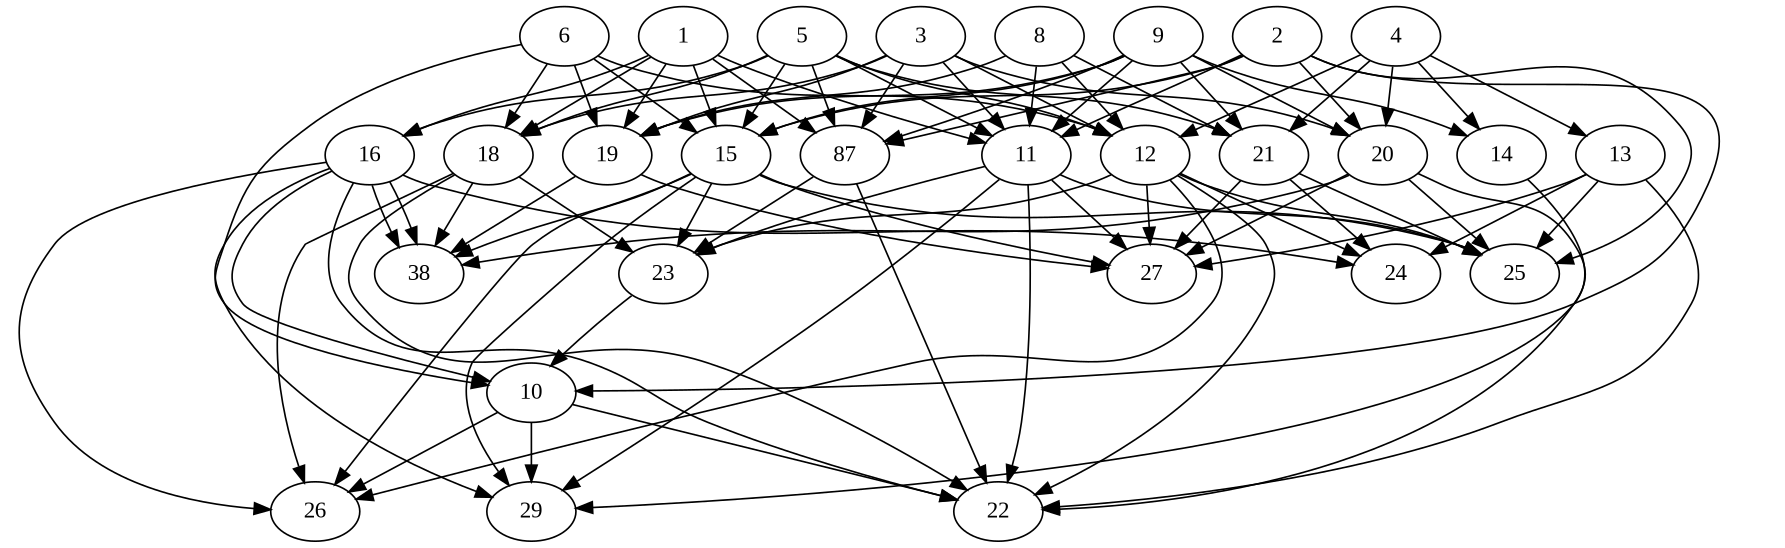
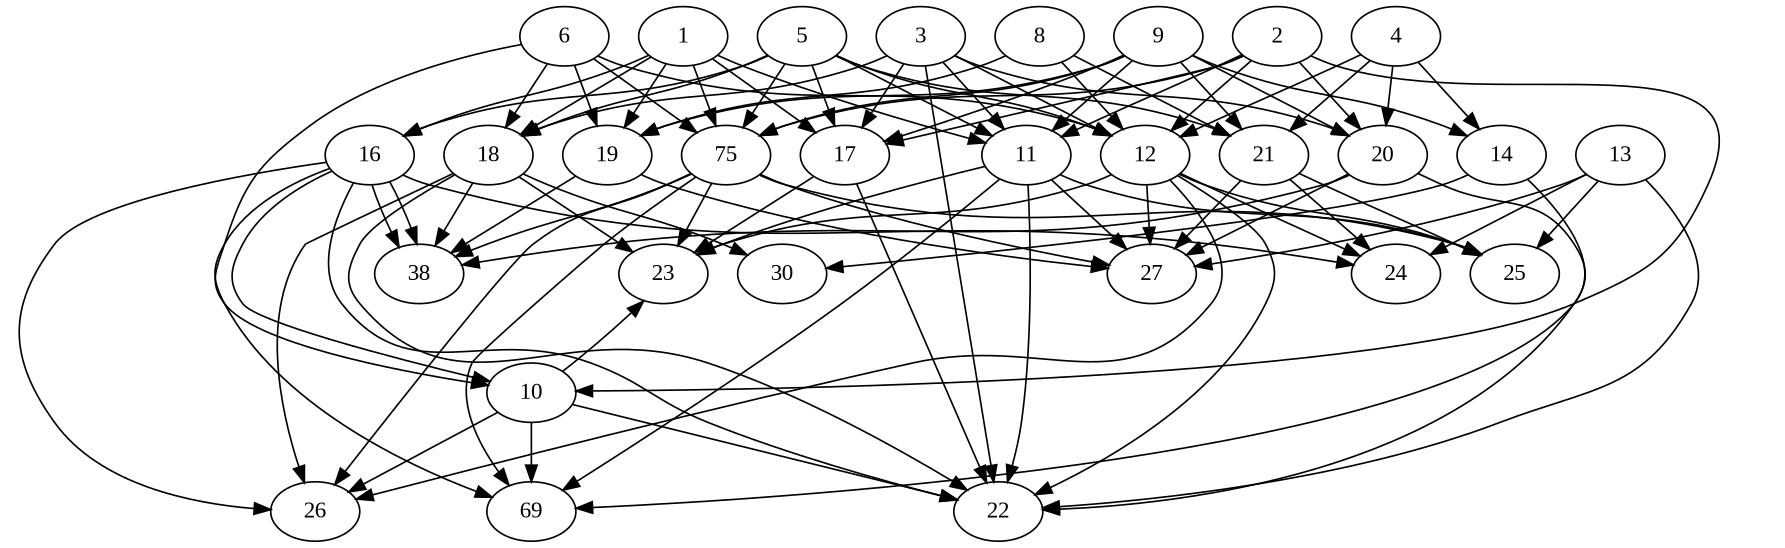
edge "2" -> "25": now "2" -> "12"
edge "8" -> "11": removed
edge "3" -> "19": now "3" -> "22"
edge "4" -> "13": removed
node "15": label "15" -> "75"
node "87": label "87" -> "17"
edge "20" -> "25": removed
node "30": added
edge "23" -> "10": reversed
node "29": label "29" -> "69"
